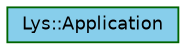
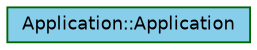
node "Lys::Application": label "Lys::Application" -> "Application::Application"
